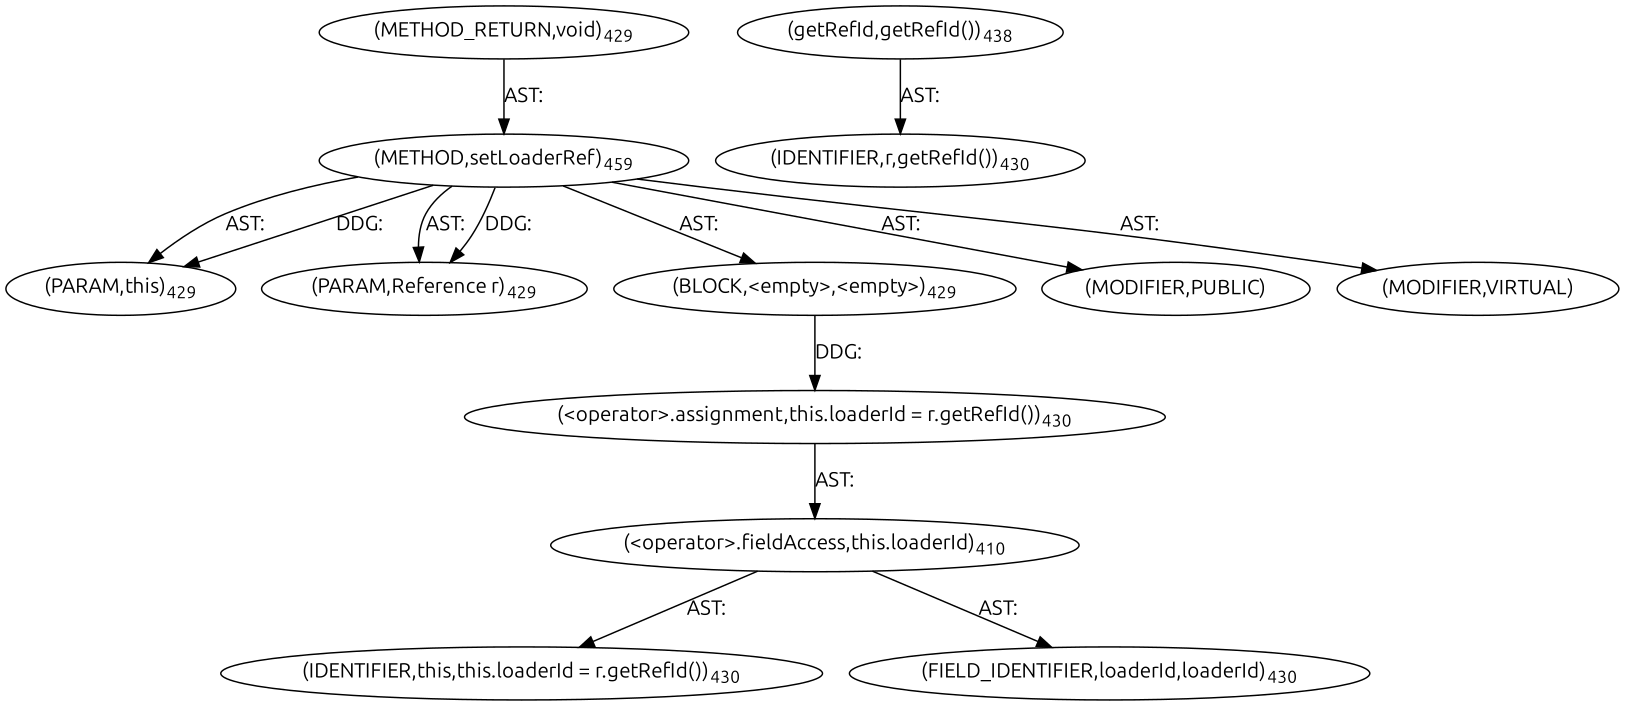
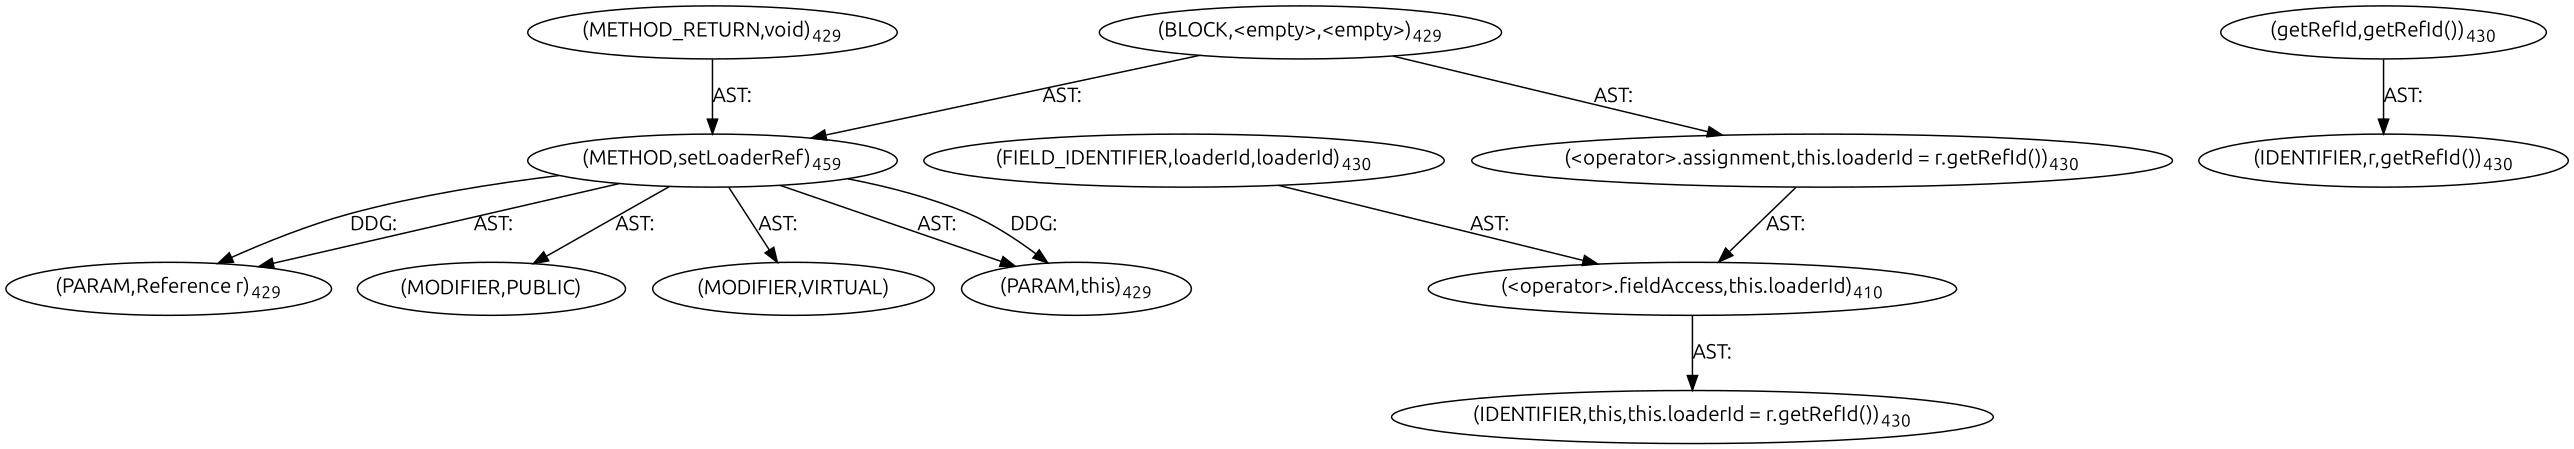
node "(getRefId,getRefId())": text "438" -> "430"
edge "(METHOD,setLoaderRef)" -> "(BLOCK,<empty>,<empty>)": reversed
edge "(BLOCK,<empty>,<empty>)" -> "(<operator>.assignment,this.loaderId = r.getRefId())": label "DDG: " -> "AST: "
edge "(<operator>.fieldAccess,this.loaderId)" -> "(FIELD_IDENTIFIER,loaderId,loaderId)": reversed
